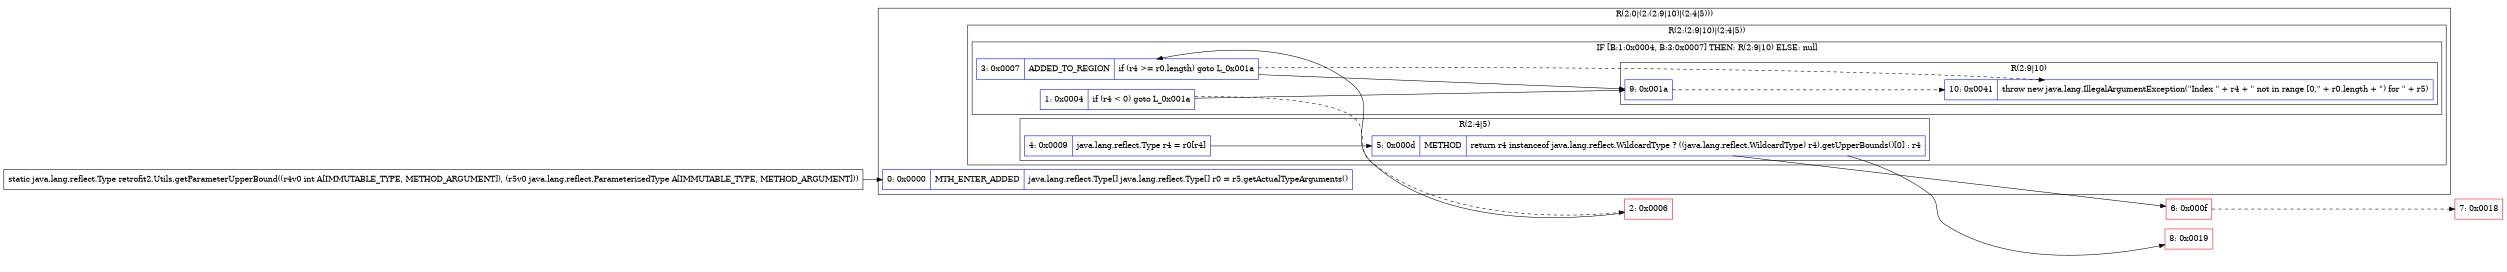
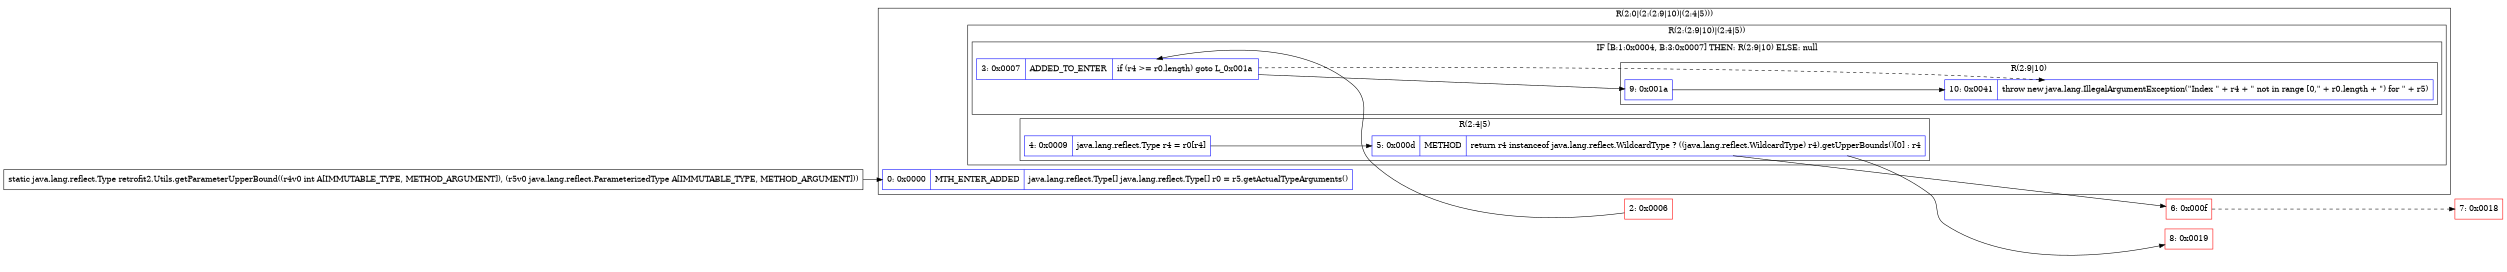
node "3: 0x0007": text "ADDED_TO_REGION" -> "ADDED_TO_ENTER"
edge "9: 0x001a" -> "10: 0x0041": style dashed -> solid
node "1: 0x0004": removed
